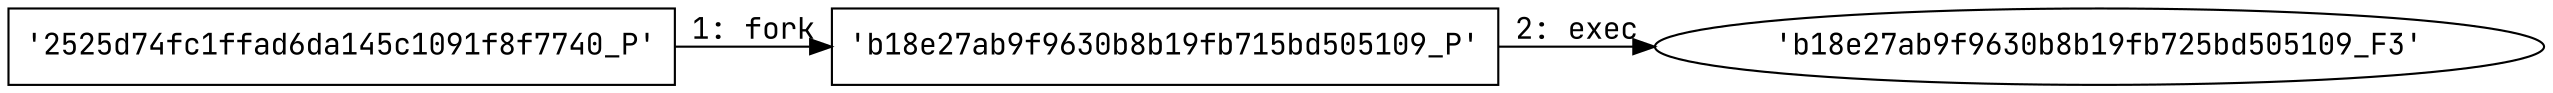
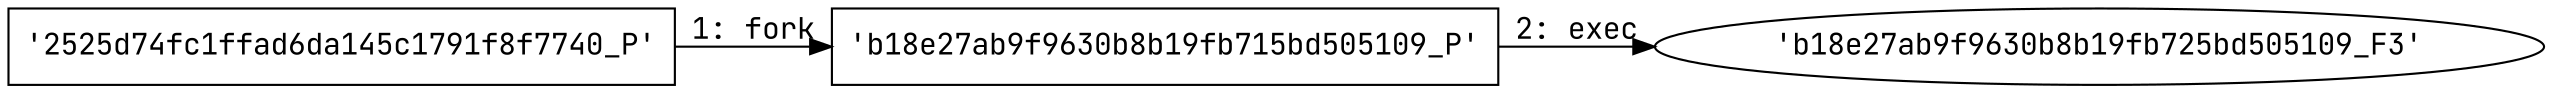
node "'2525d74fc1ffad6da145c1091f8f7740_P'": label "'2525d74fc1ffad6da145c1091f8f7740_P'" -> "'2525d74fc1ffad6da145c1791f8f7740_P'"
